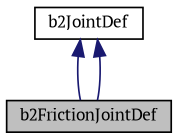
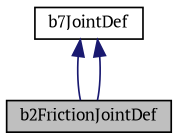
node "b2JointDef": label "b2JointDef" -> "b7JointDef"
